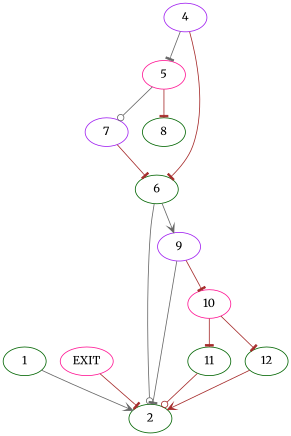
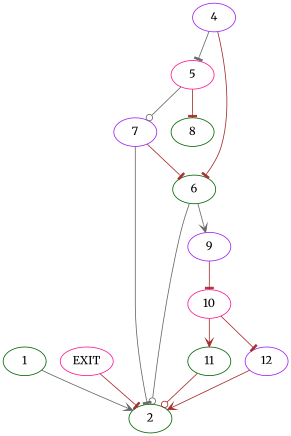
edge "9" -> "2": now "7" -> "2"
edge "10" -> "11": arrowhead tee -> vee
node "12": color darkgreen -> purple
